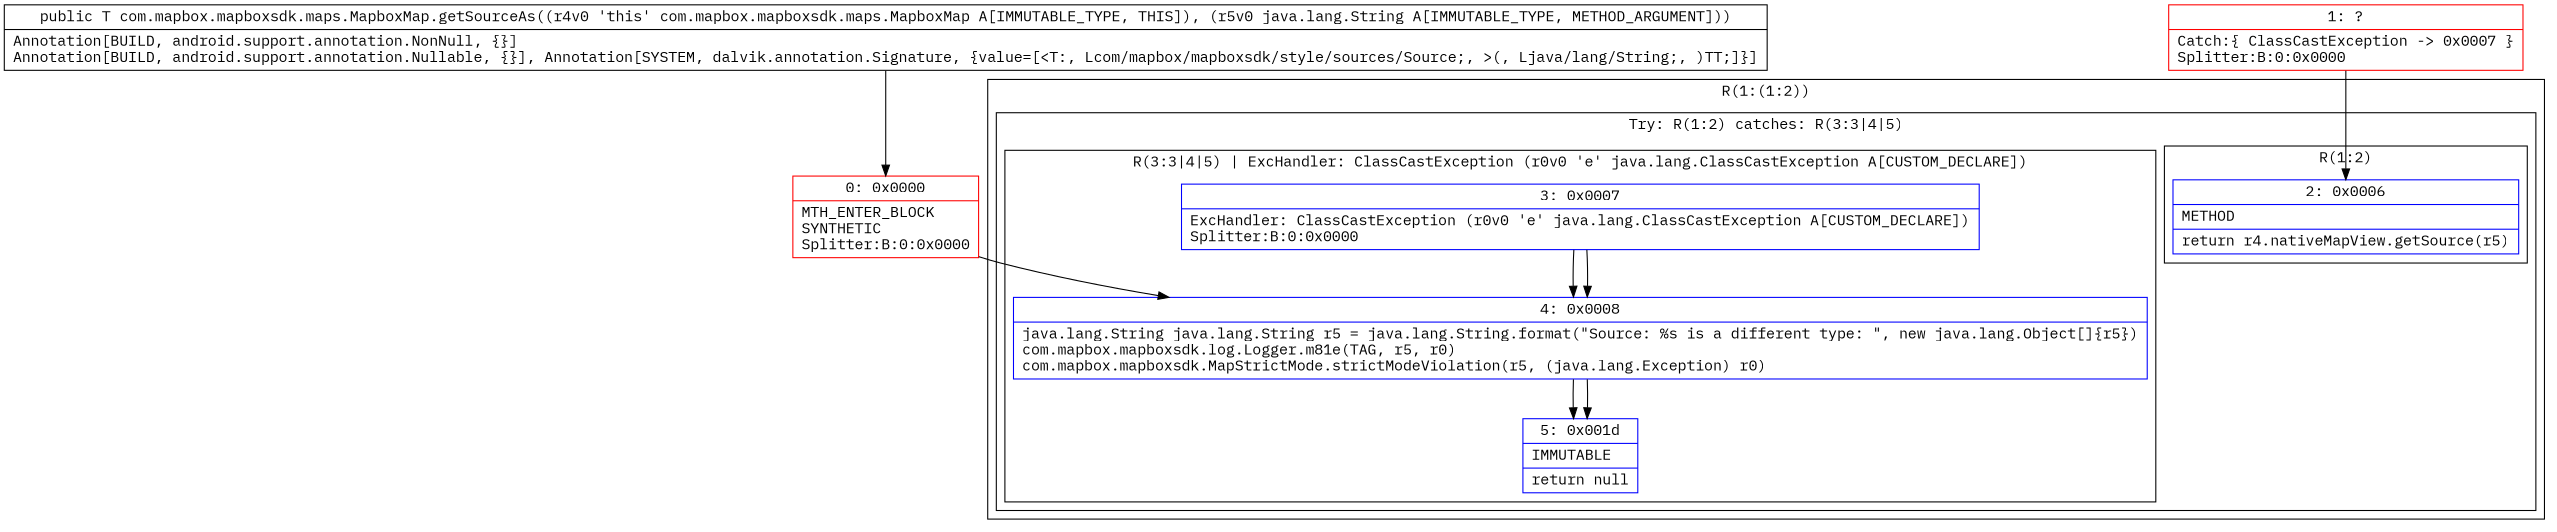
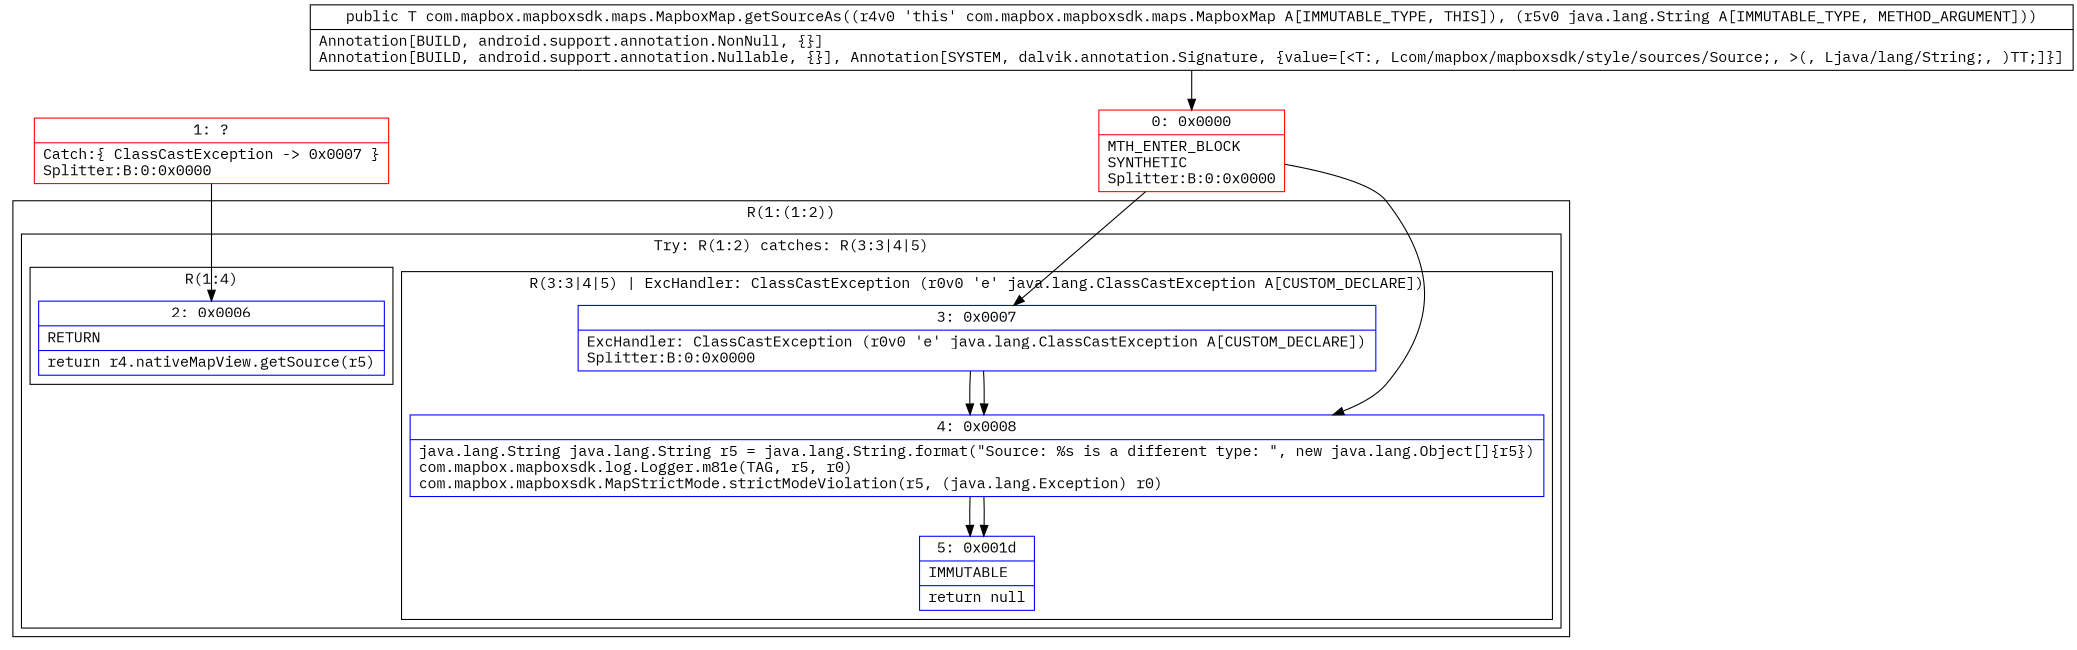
cluster "R(1:2)": label "R(1:2)" -> "R(1:4)"
node "2: 0x0006": text "METHOD" -> "RETURN"
edge "0: 0x0000" -> "3: 0x0007": added
